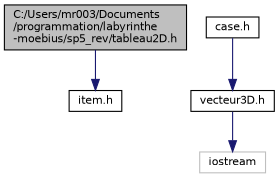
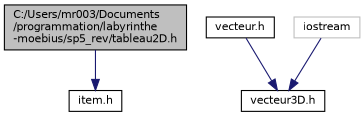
node "case.h": label "case.h" -> "vecteur.h"
edge "vecteur3D.h" -> "iostream": reversed
